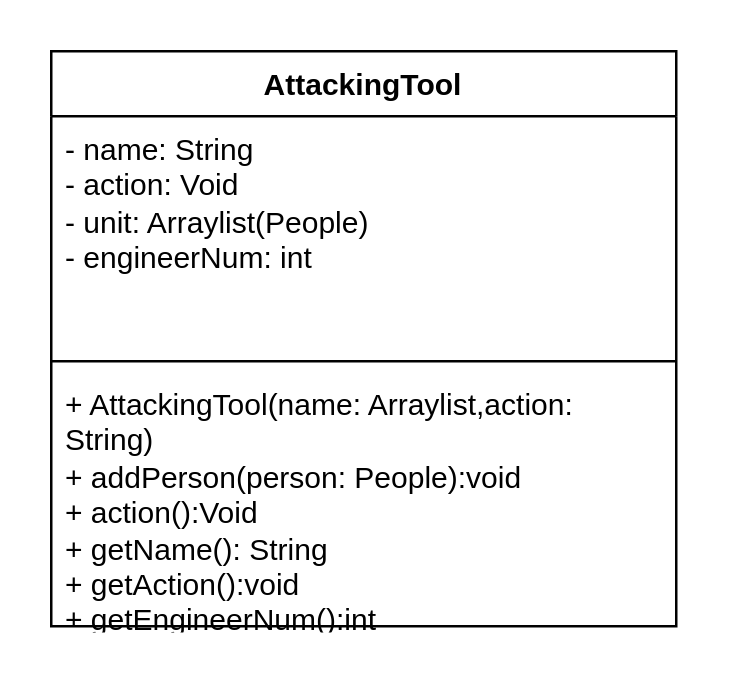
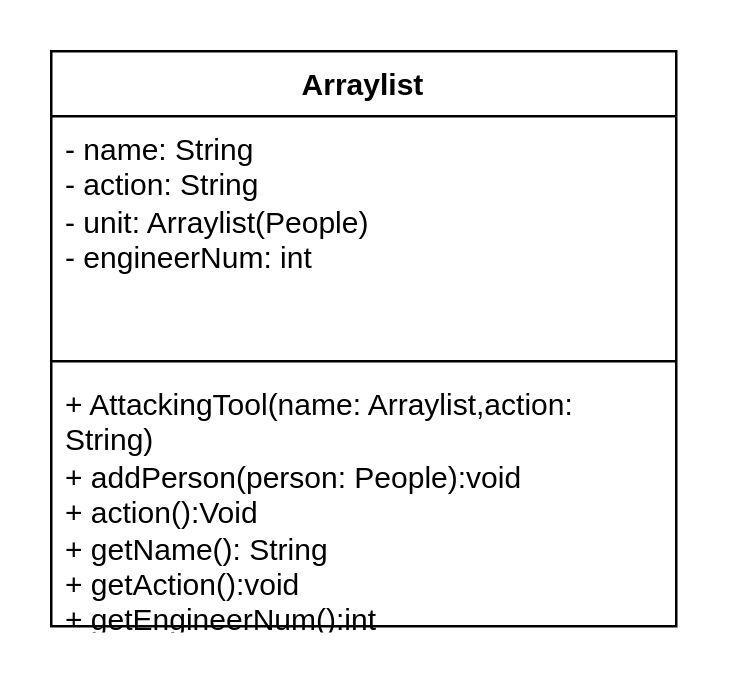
node "AttackingTool": label "AttackingTool" -> "Arraylist"
node "- name: String - action: Void - unit: Arraylist(People) - engineerNum: int": label "- name: String - action: Void - unit: Arraylist(People) - engineerNum: int" -> "- name: String - action: String - unit: Arraylist(People) - engineerNum: int"
